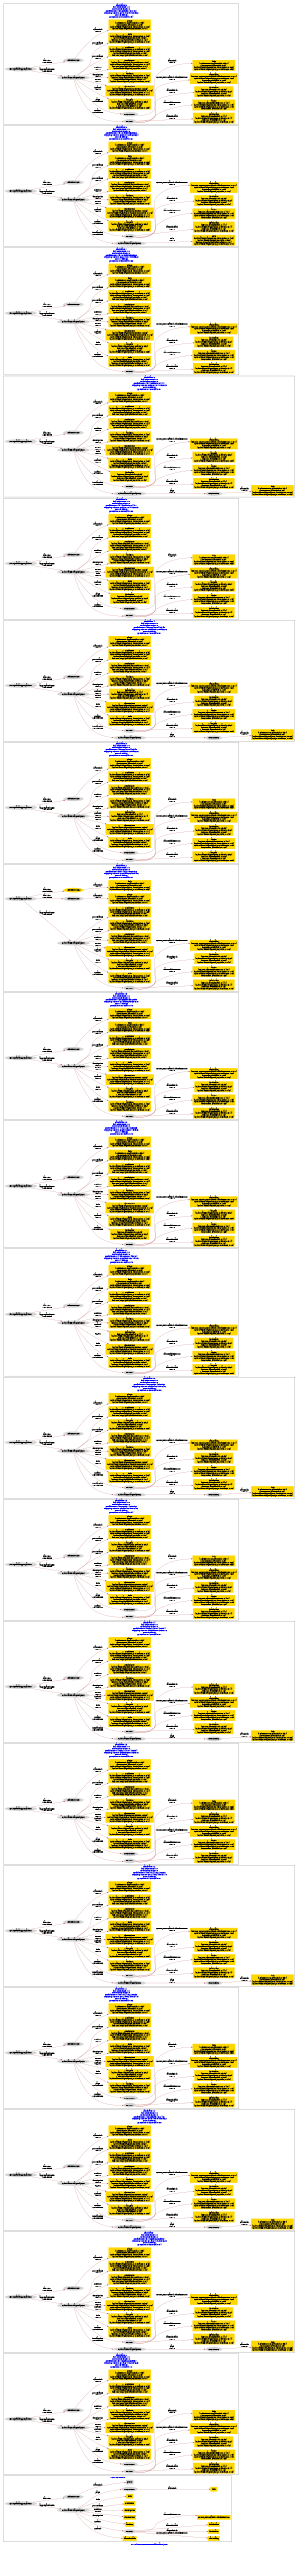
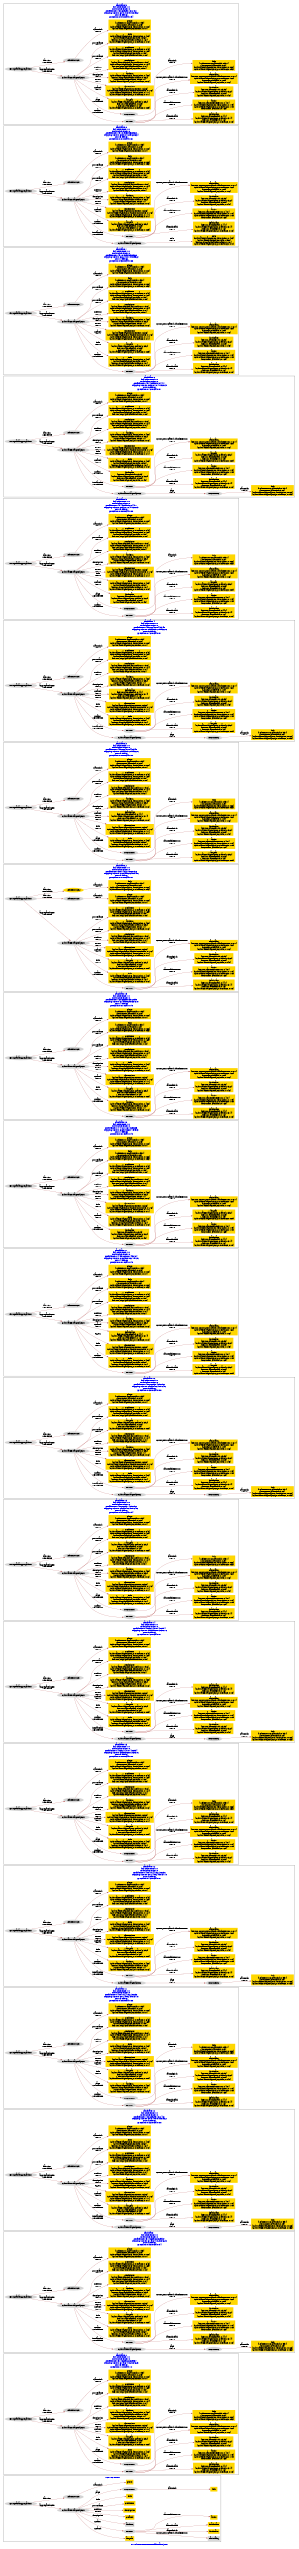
node "photo": fillcolor lightgray -> gold
node "dimensions": label "dimensions" -> "created"
node "countryAssociatedWithThePerson": label "countryAssociatedWithThePerson" -> "artist"
node "artdesc": fillcolor gold -> lightgray
node "dateOfDeath": label "dateOfDeath" -> "artyear"
node "nationality": fillcolor gold -> lightgray
